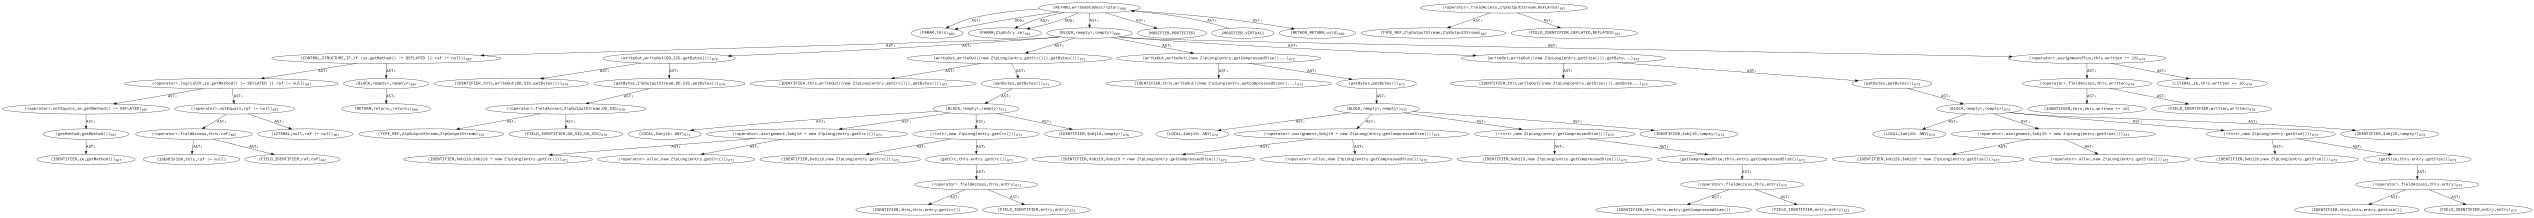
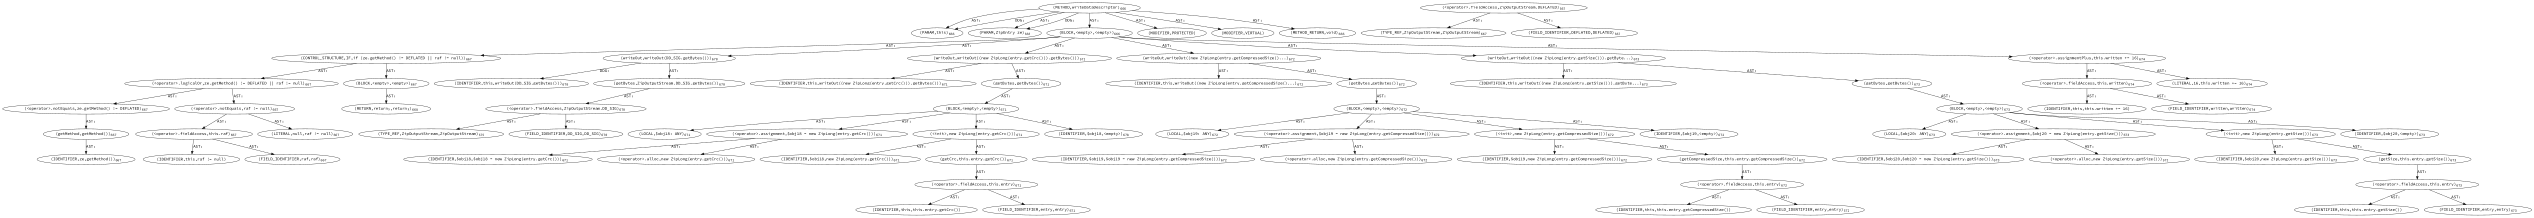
edge "(MODIFIER,VIRTUAL)" -> "(METHOD,writeDataDescriptor)": reversed
edge "(writeOut,writeOut(DD_SIG.getBytes()))" -> "(IDENTIFIER,this,writeOut(DD_SIG.getBytes()))": label "AST: " -> "DDG: "
